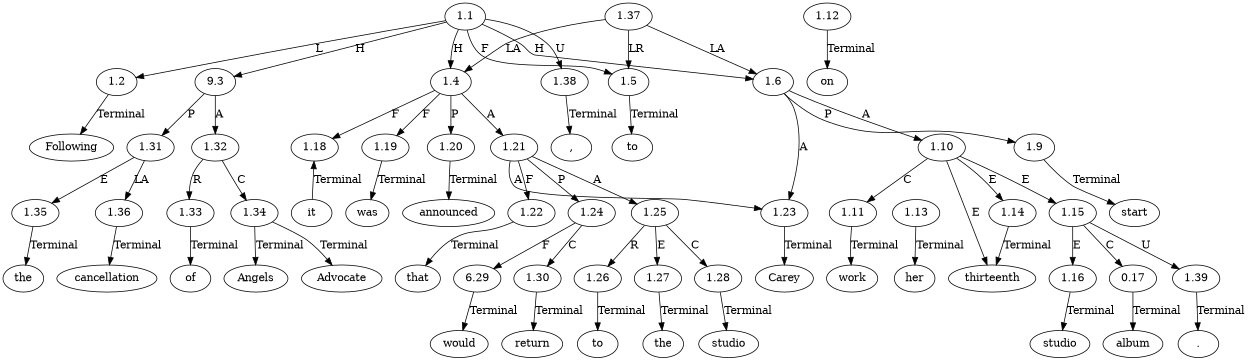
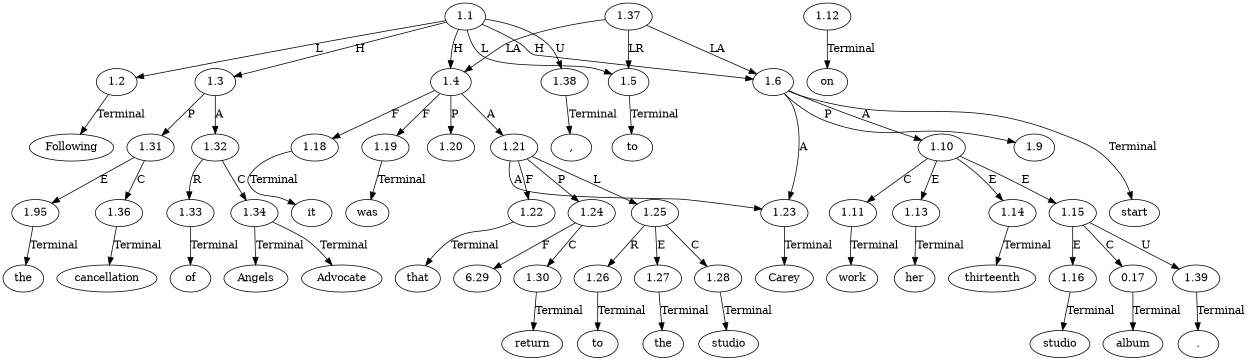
edge "1.1" -> "1.5": label "F" -> "L"
node "9.3": label "9.3" -> "1.3"
edge "1.31" -> "1.36": label "LA" -> "C"
edge "1.21" -> "1.25": label "A" -> "L"
edge "it" -> "1.18": reversed
edge "1.9" -> "start": now "1.6" -> "start"
edge "1.10" -> "thirteenth": now "1.10" -> "1.13"
node "1.35": label "1.35" -> "1.95"
node "announced": removed
node "would": removed
